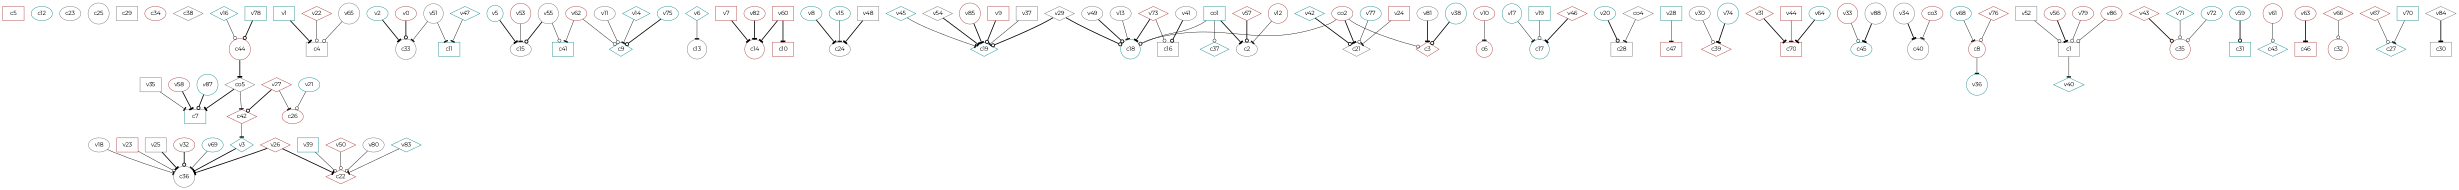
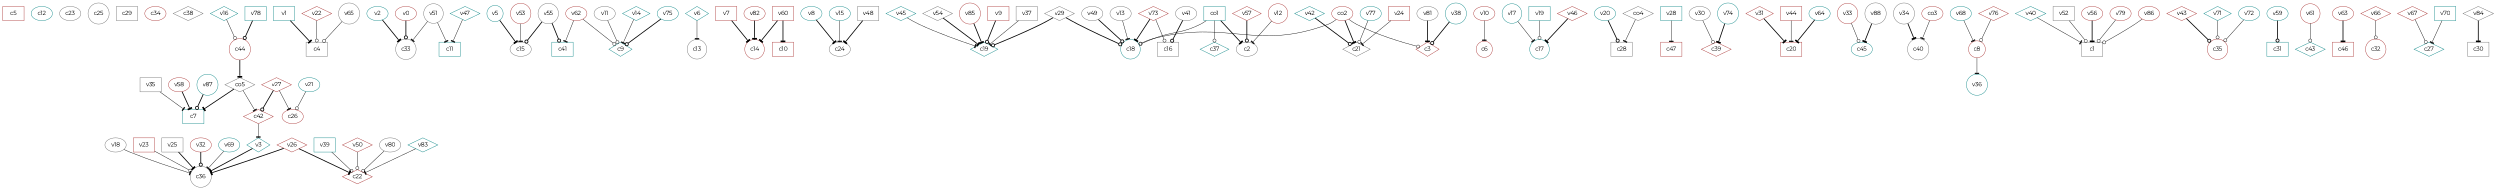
edge "v55" -> "c41": style solid -> bold
node "c70": label "c70" -> "c20"
edge "c1" -> "v40": reversed
